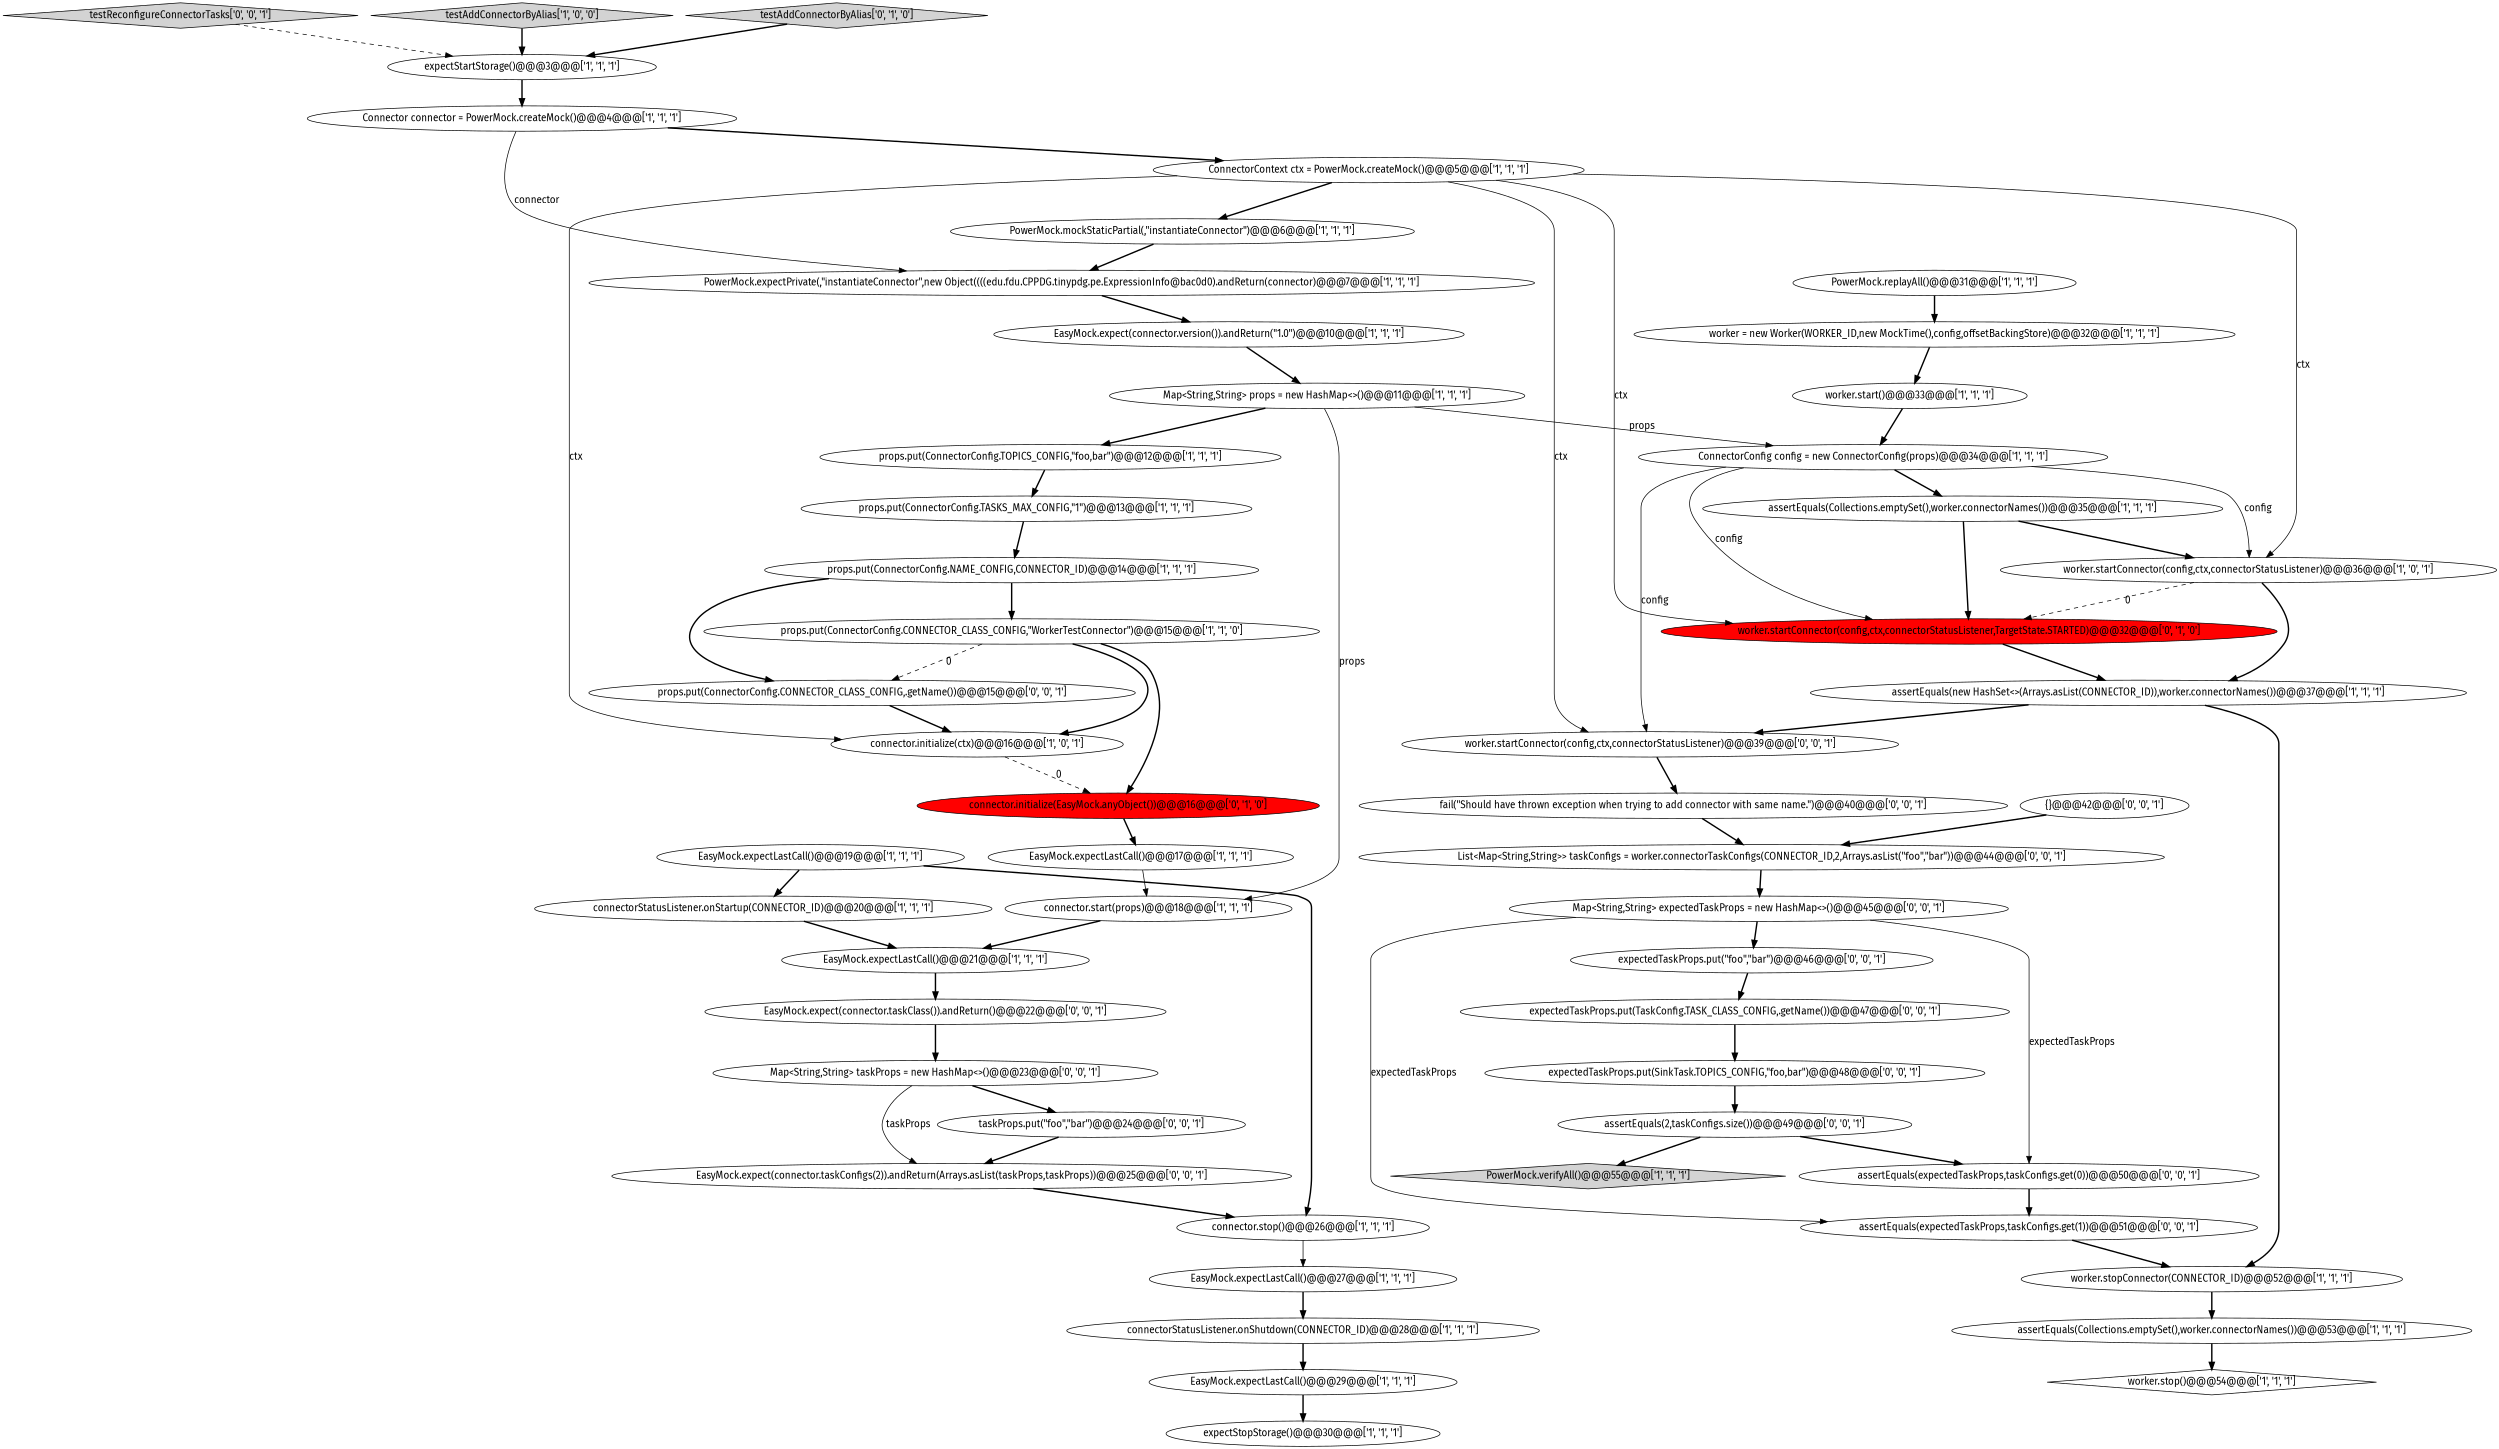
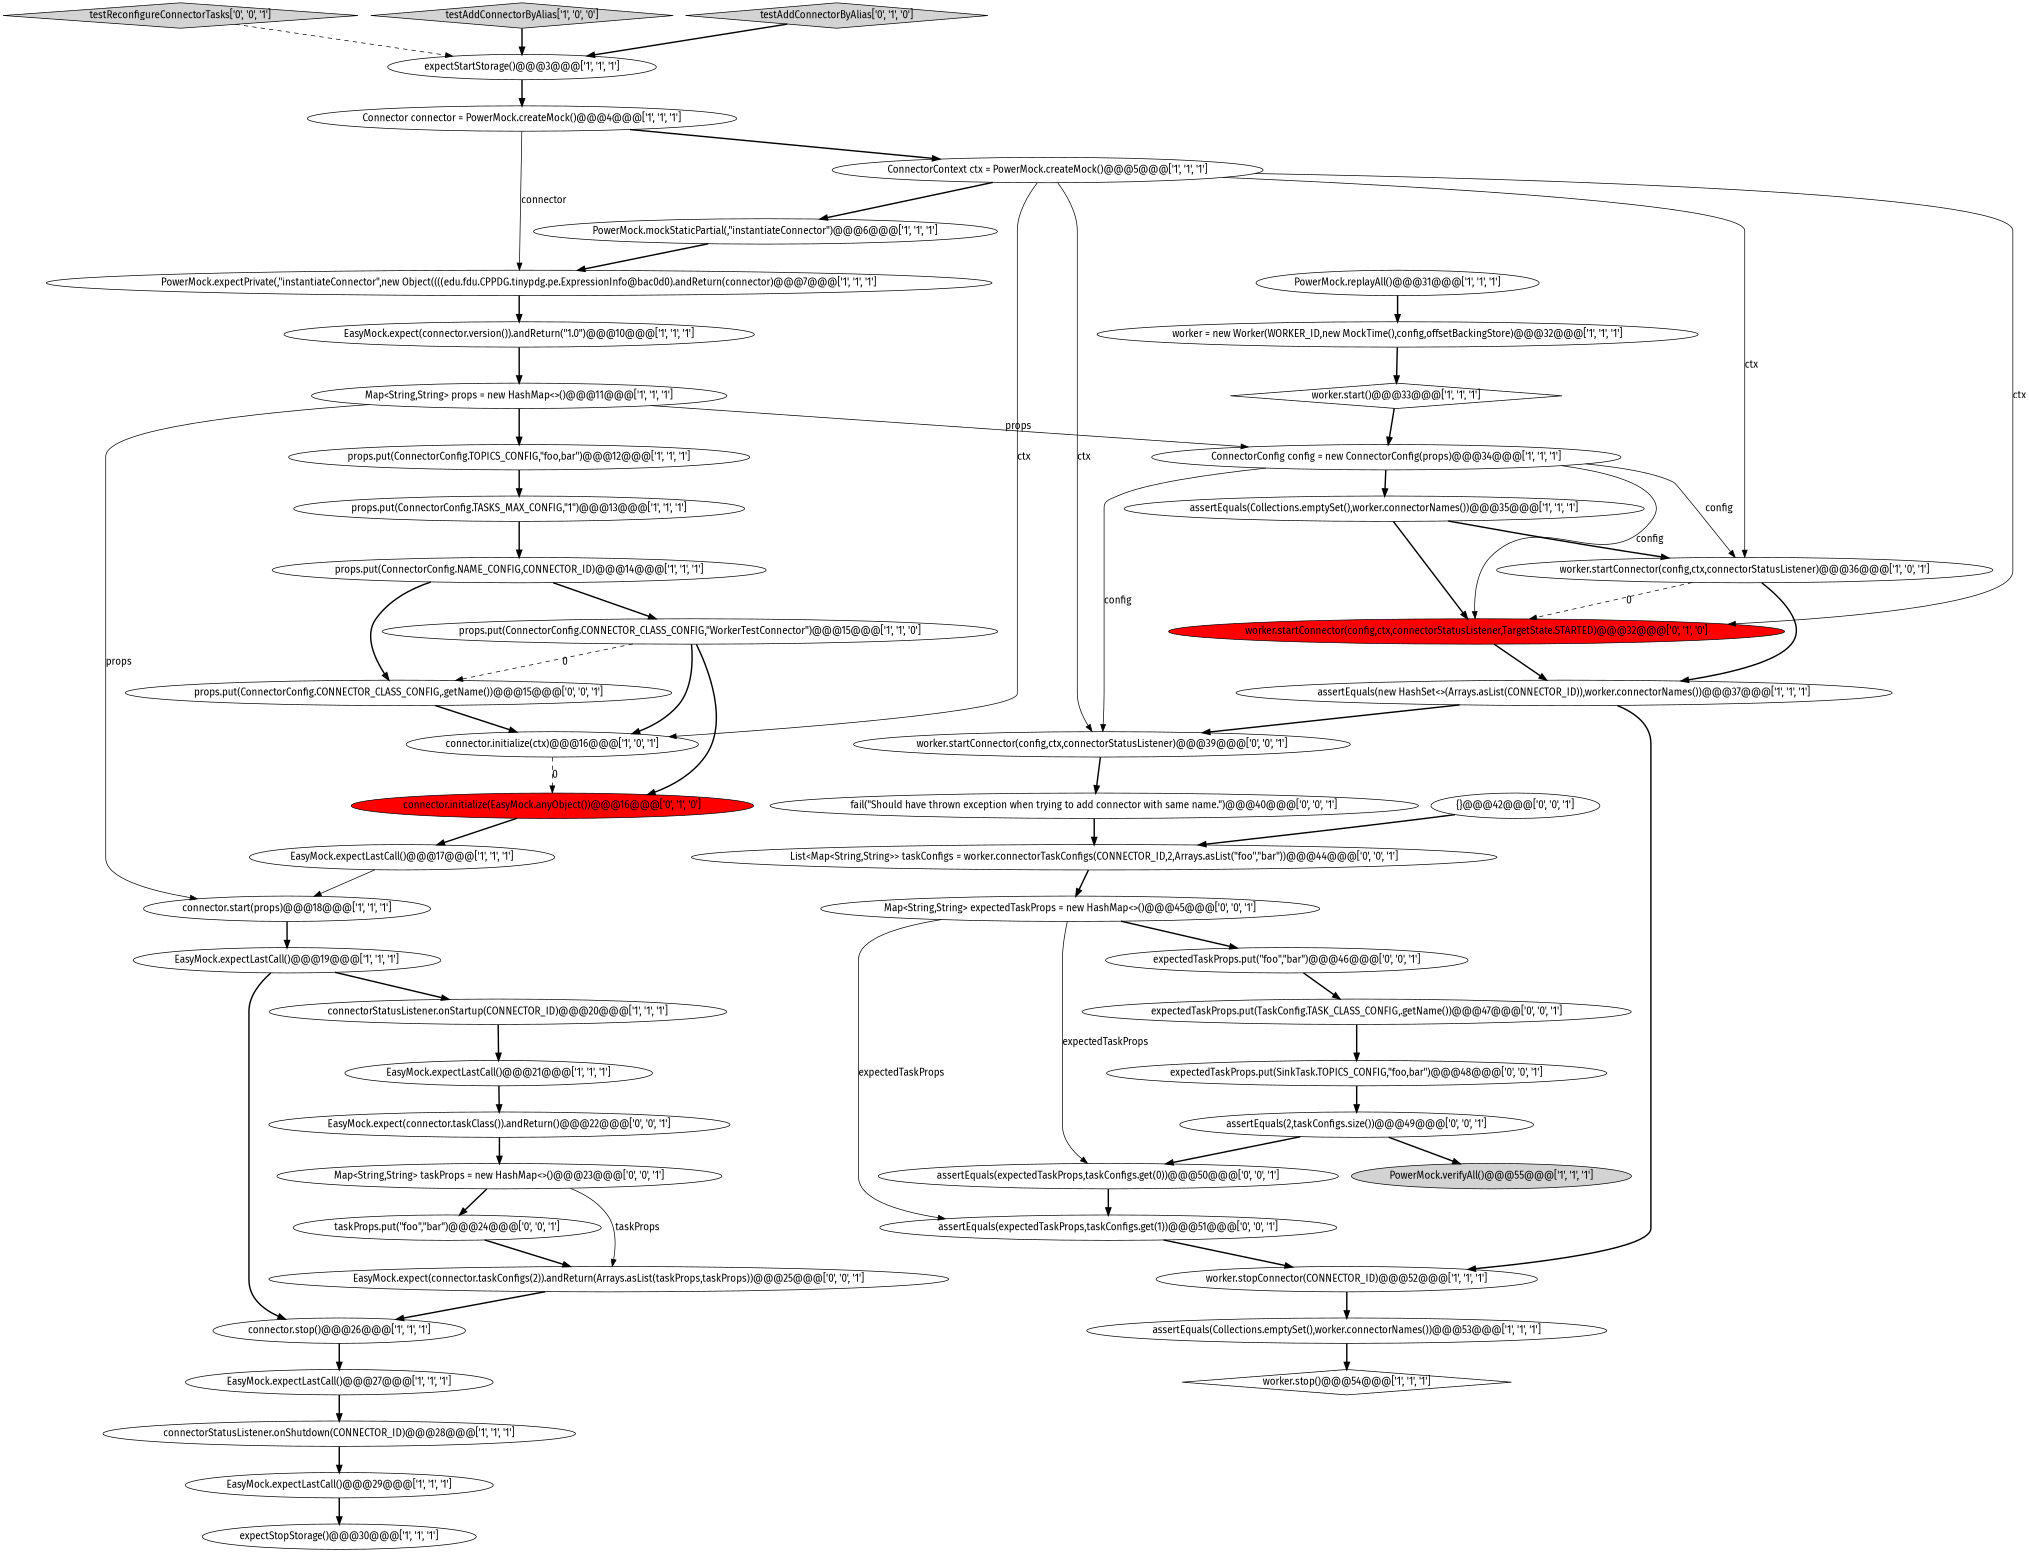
node "worker.start()@@@33@@@['1', '1', '1']": shape ellipse -> diamond
edge "connector.start(props)@@@18@@@['1', '1', '1']" -> "EasyMock.expectLastCall()@@@21@@@['1', '1', '1']": now "connector.start(props)@@@18@@@['1', '1', '1']" -> "EasyMock.expectLastCall()@@@19@@@['1', '1', '1']"
node "PowerMock.verifyAll()@@@55@@@['1', '1', '1']": shape diamond -> ellipse
edge "connector.stop()@@@26@@@['1', '1', '1']" -> "EasyMock.expectLastCall()@@@27@@@['1', '1', '1']": style solid -> bold
